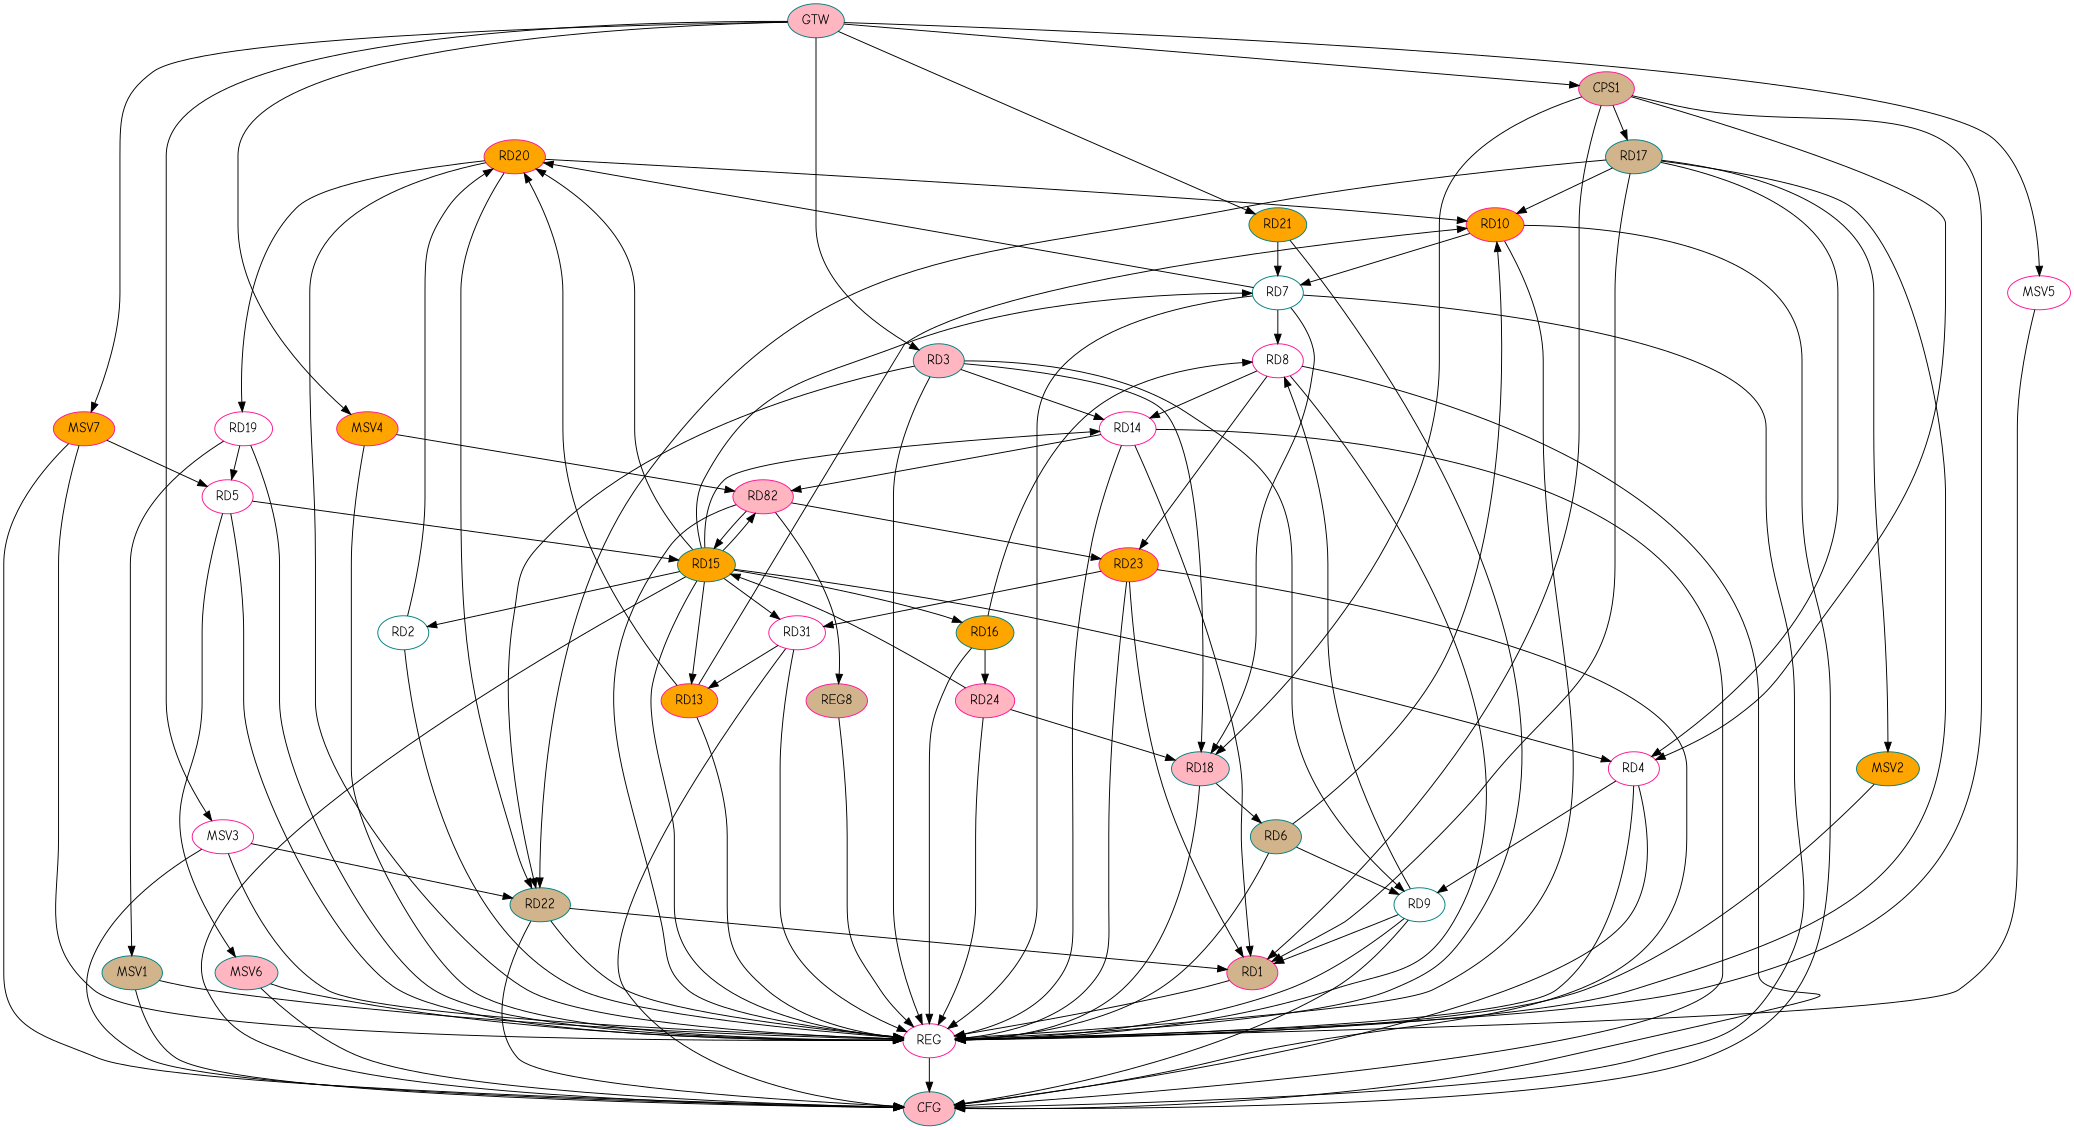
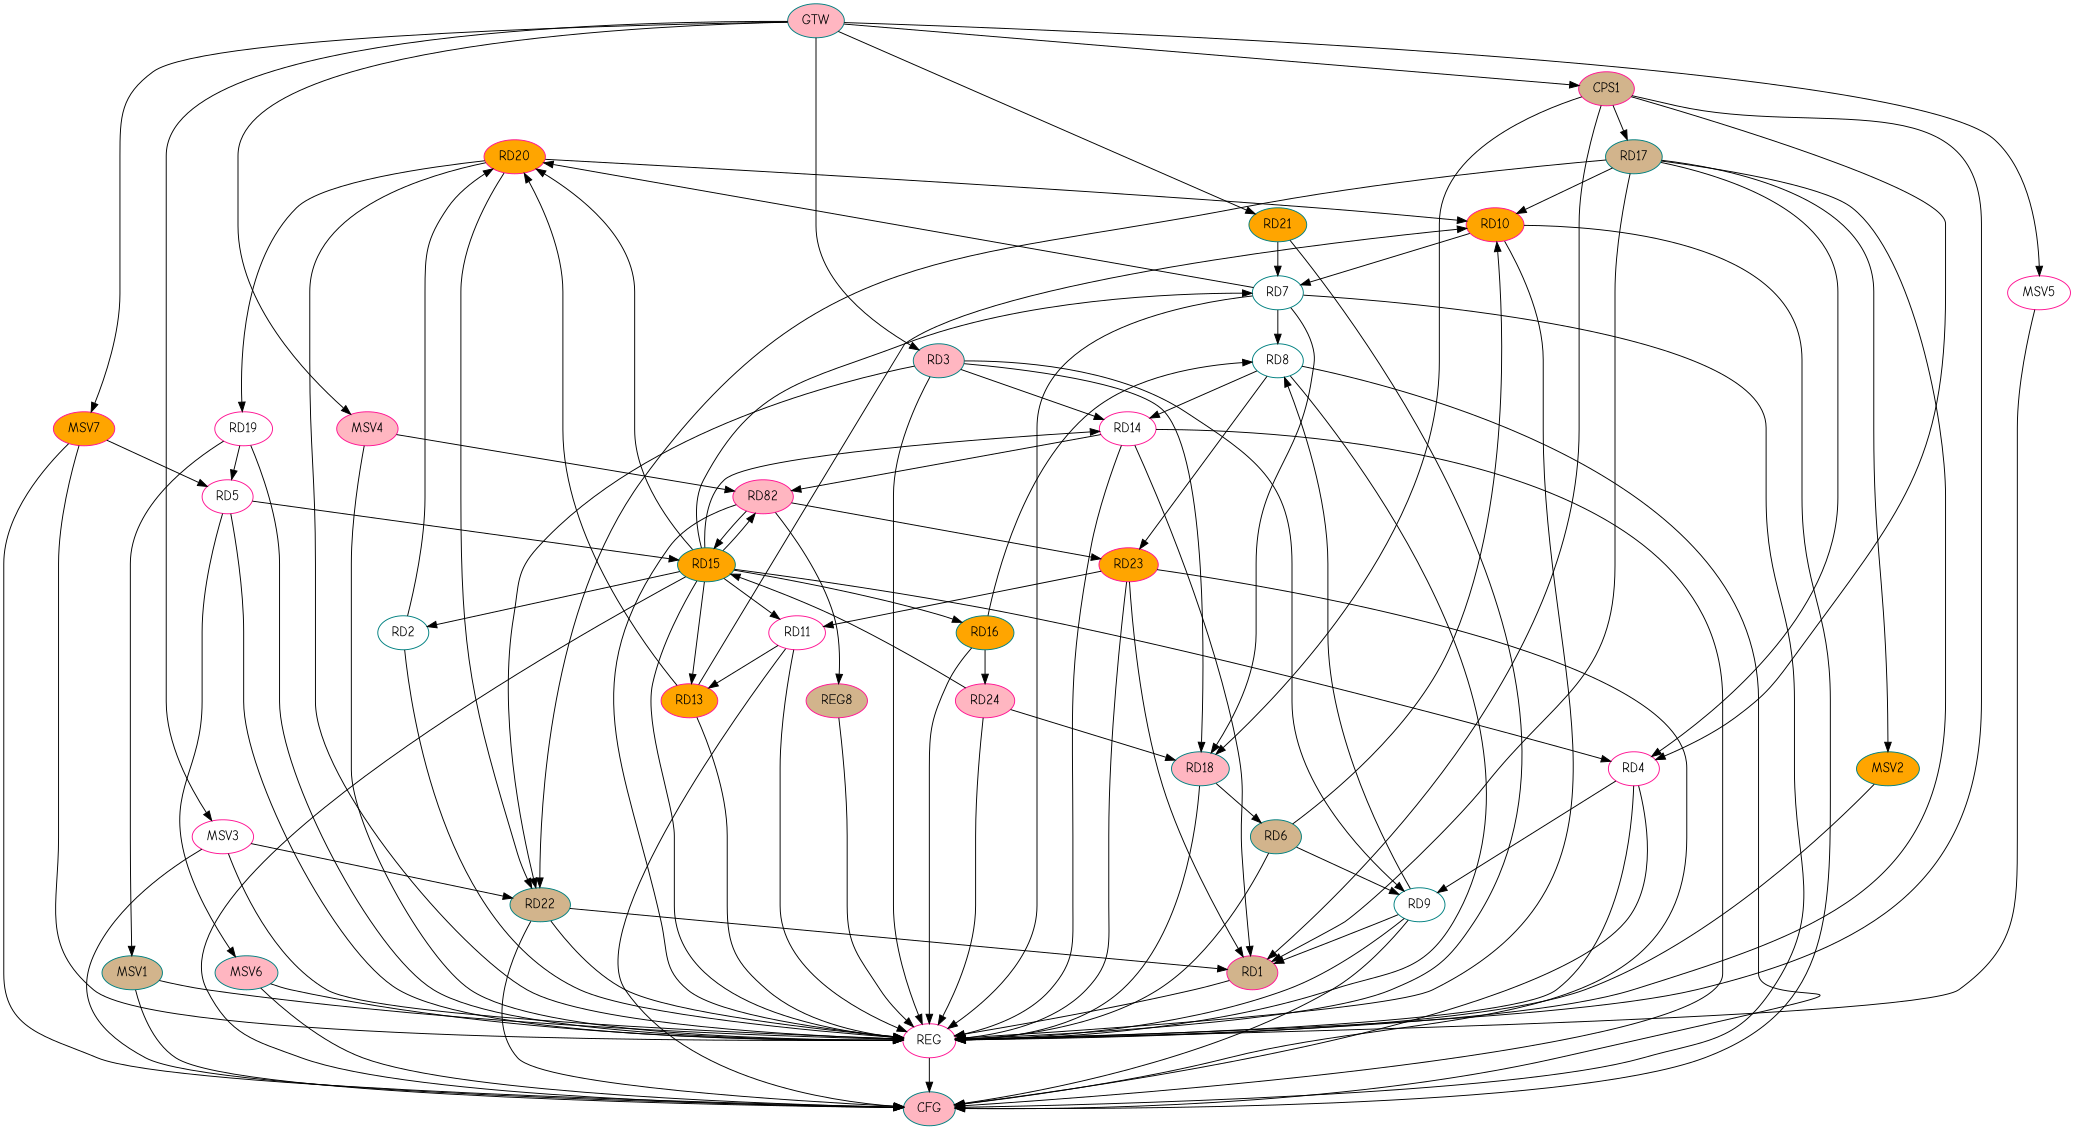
node "RD8": color deeppink -> teal
node "MSV4": fillcolor orange -> lightpink
node "RD31": label "RD31" -> "RD11"
